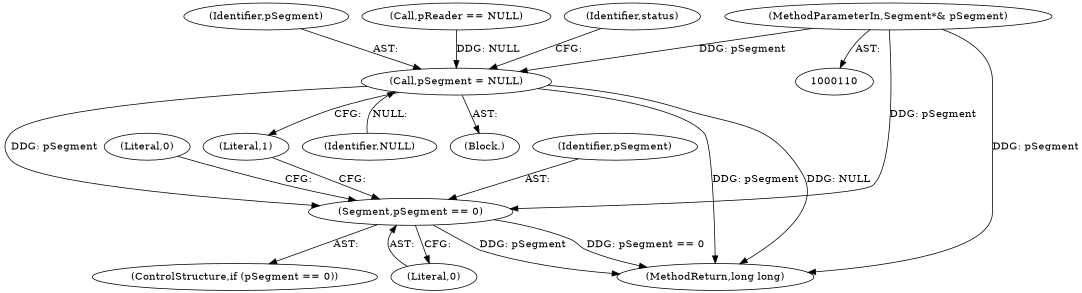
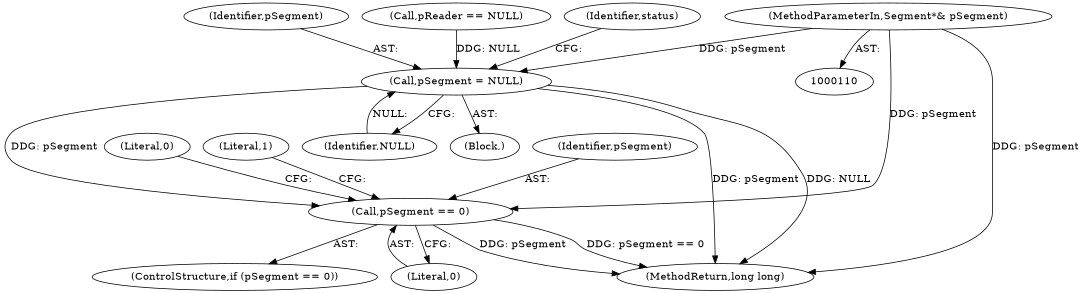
edge "(Call,pSegment = NULL)" -> "(Literal,1)": now "(Call,pSegment = NULL)" -> "(Identifier,NULL)"
node "(Segment,pSegment == 0)": label "(Segment,pSegment == 0)" -> "(Call,pSegment == 0)"
